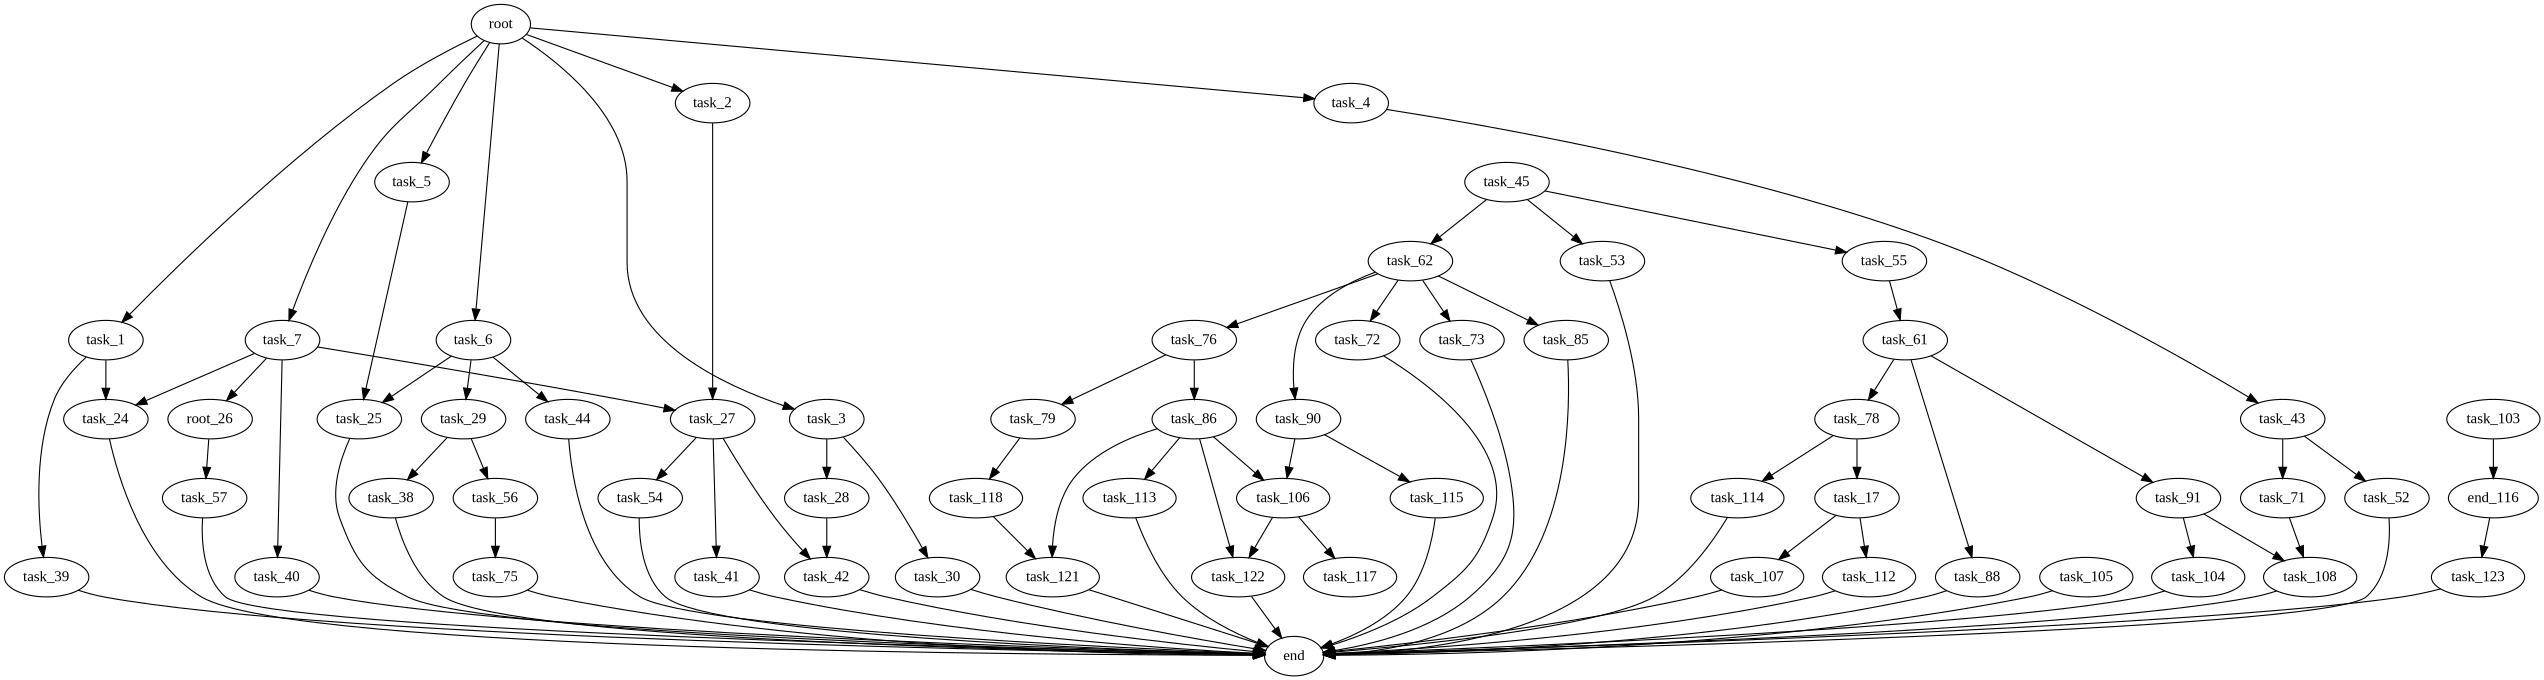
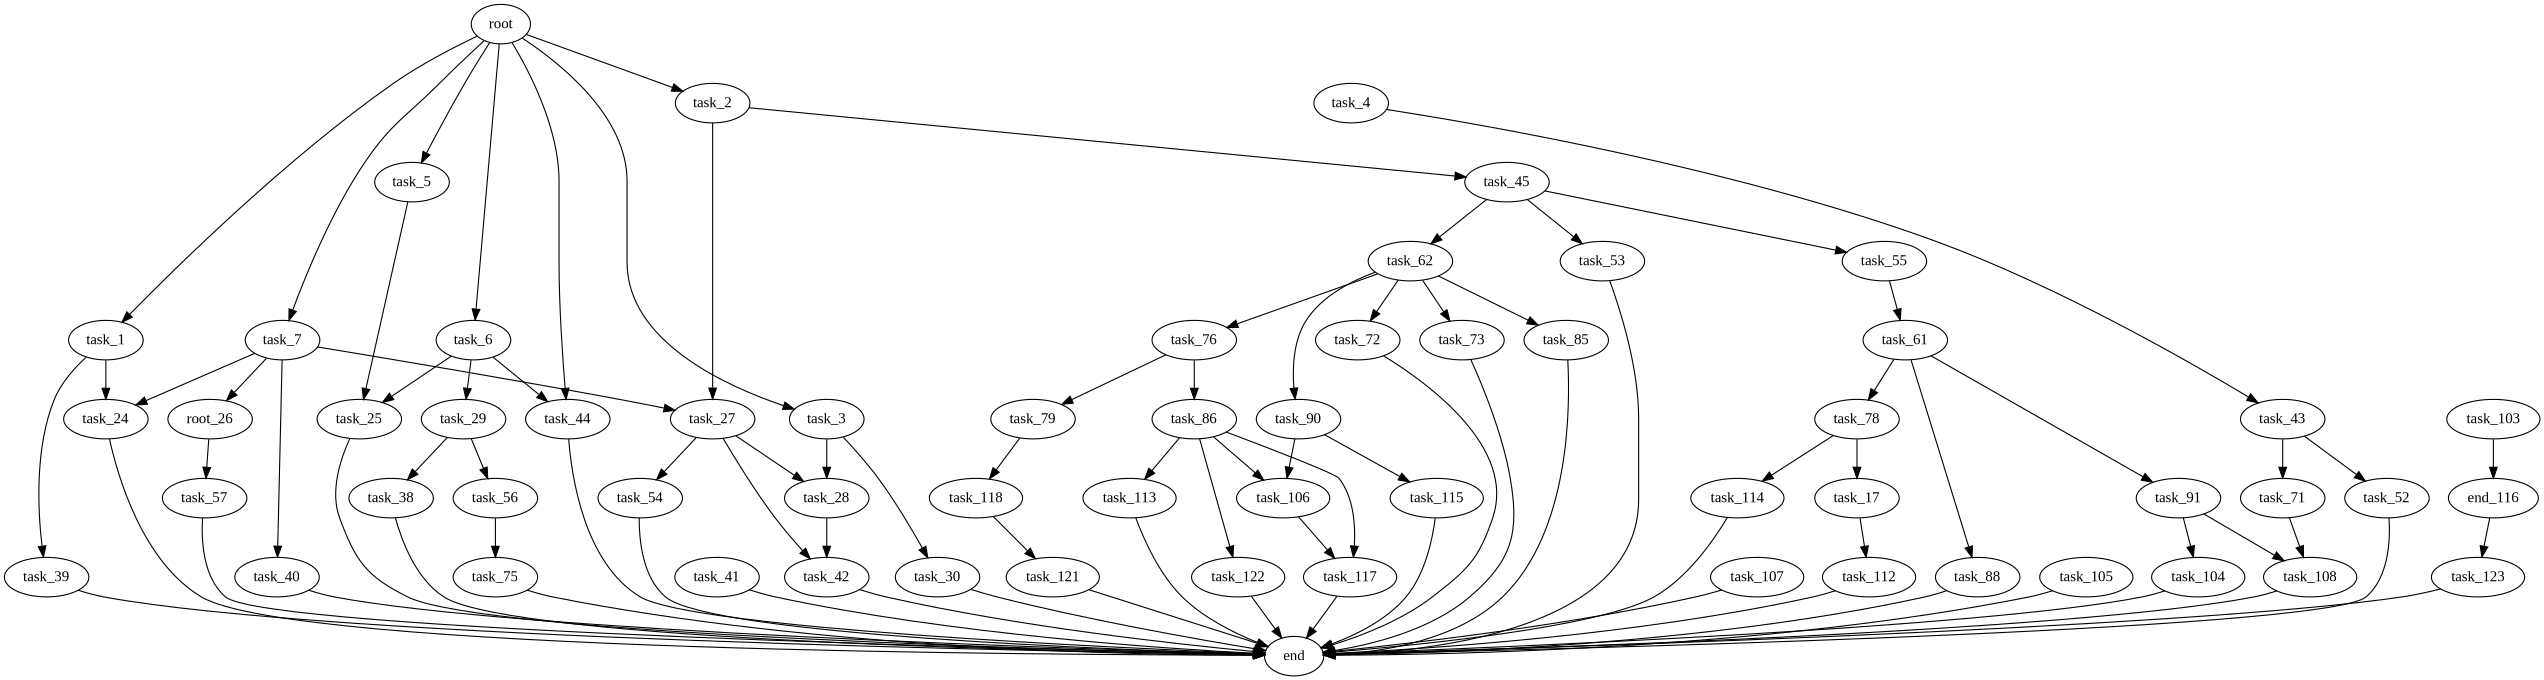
edge "root" -> "task_4": now "root" -> "task_44"
edge "task_2" -> "task_45": added
edge "task_86" -> "task_121": now "task_86" -> "task_117"
edge "task_27" -> "task_41": now "task_27" -> "task_28"
edge "task_106" -> "task_122": removed
edge "task_17" -> "task_107": removed
edge "task_117" -> "end": added
